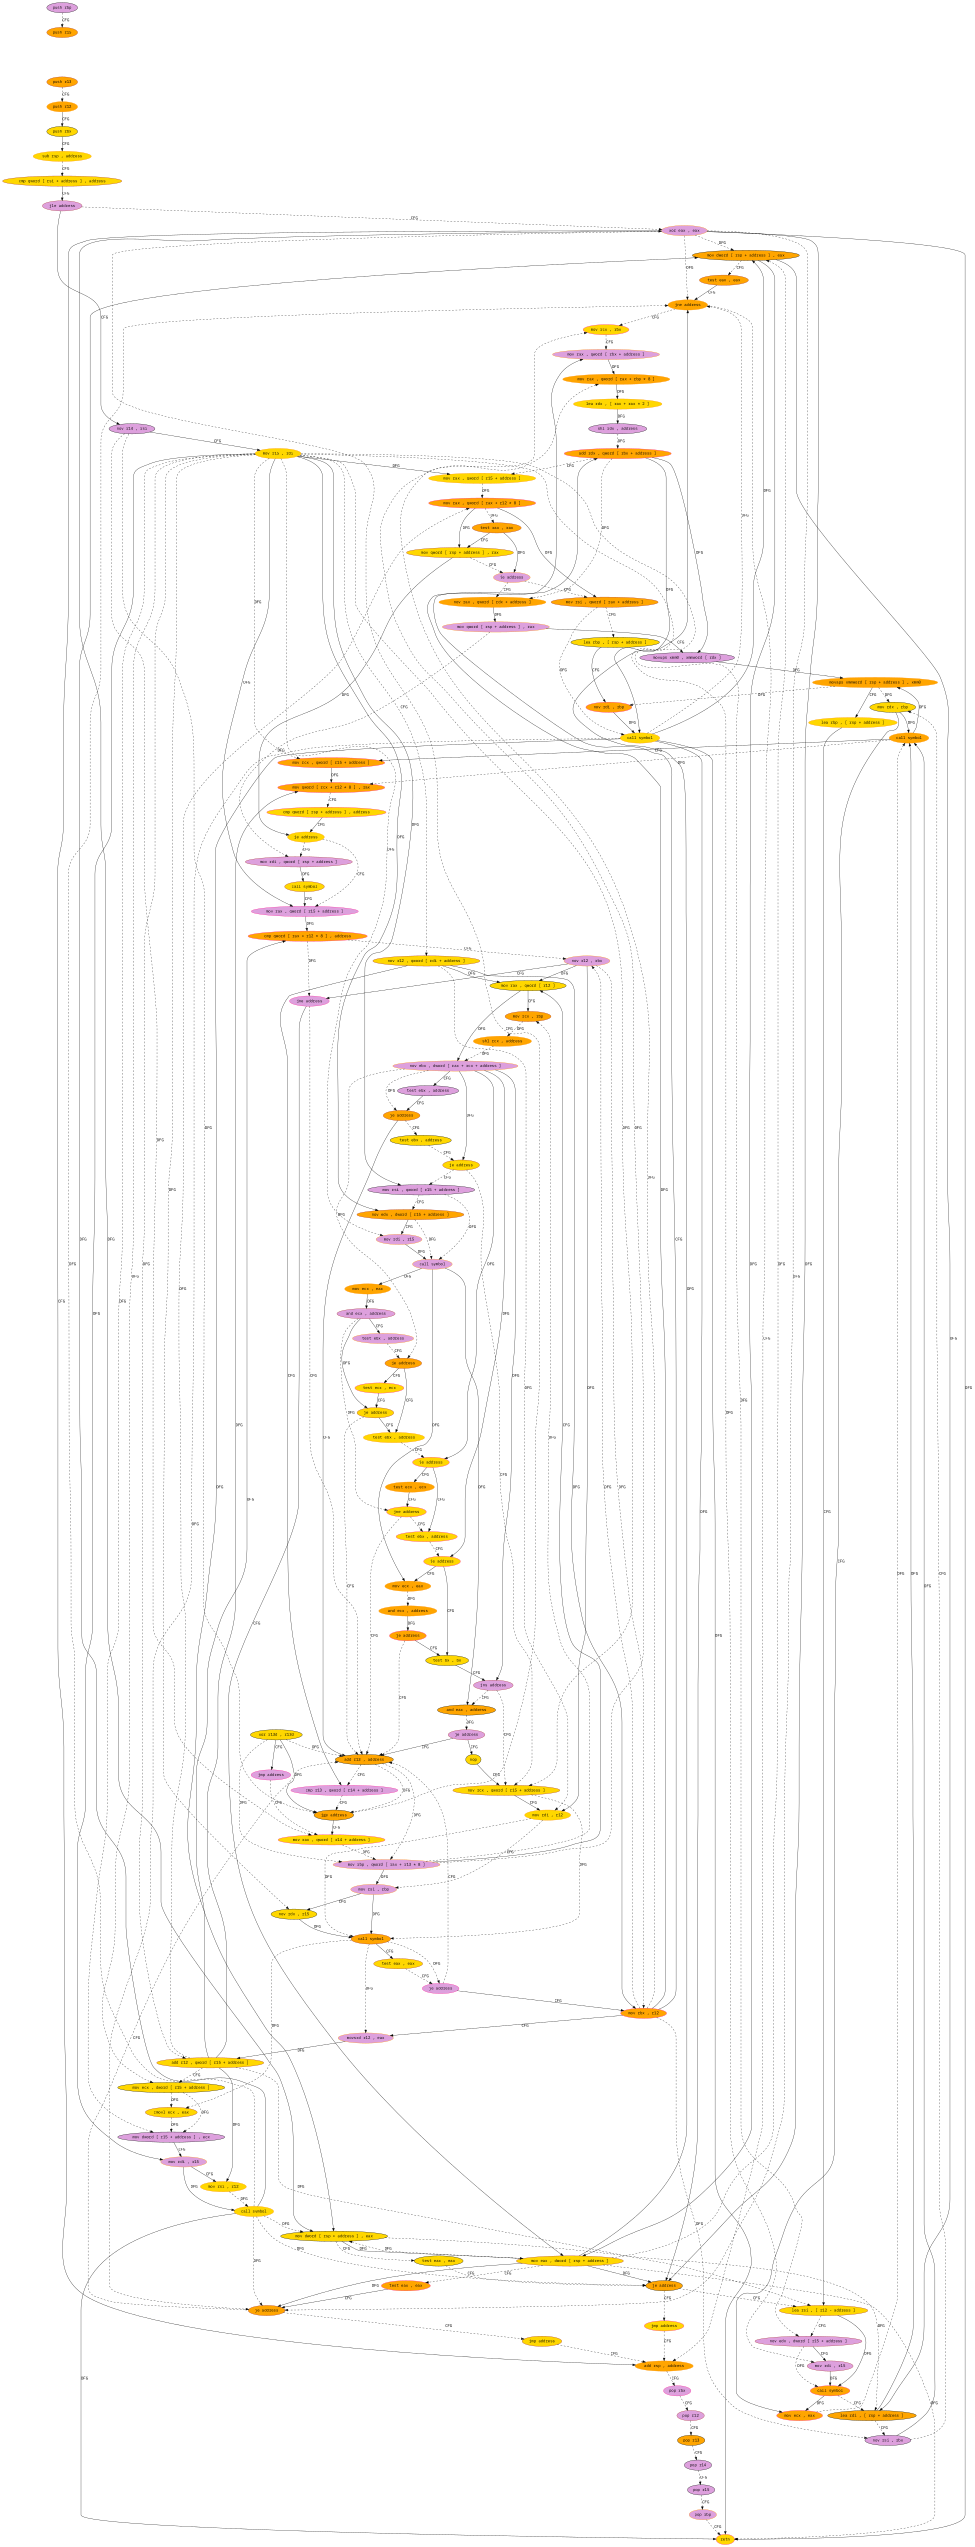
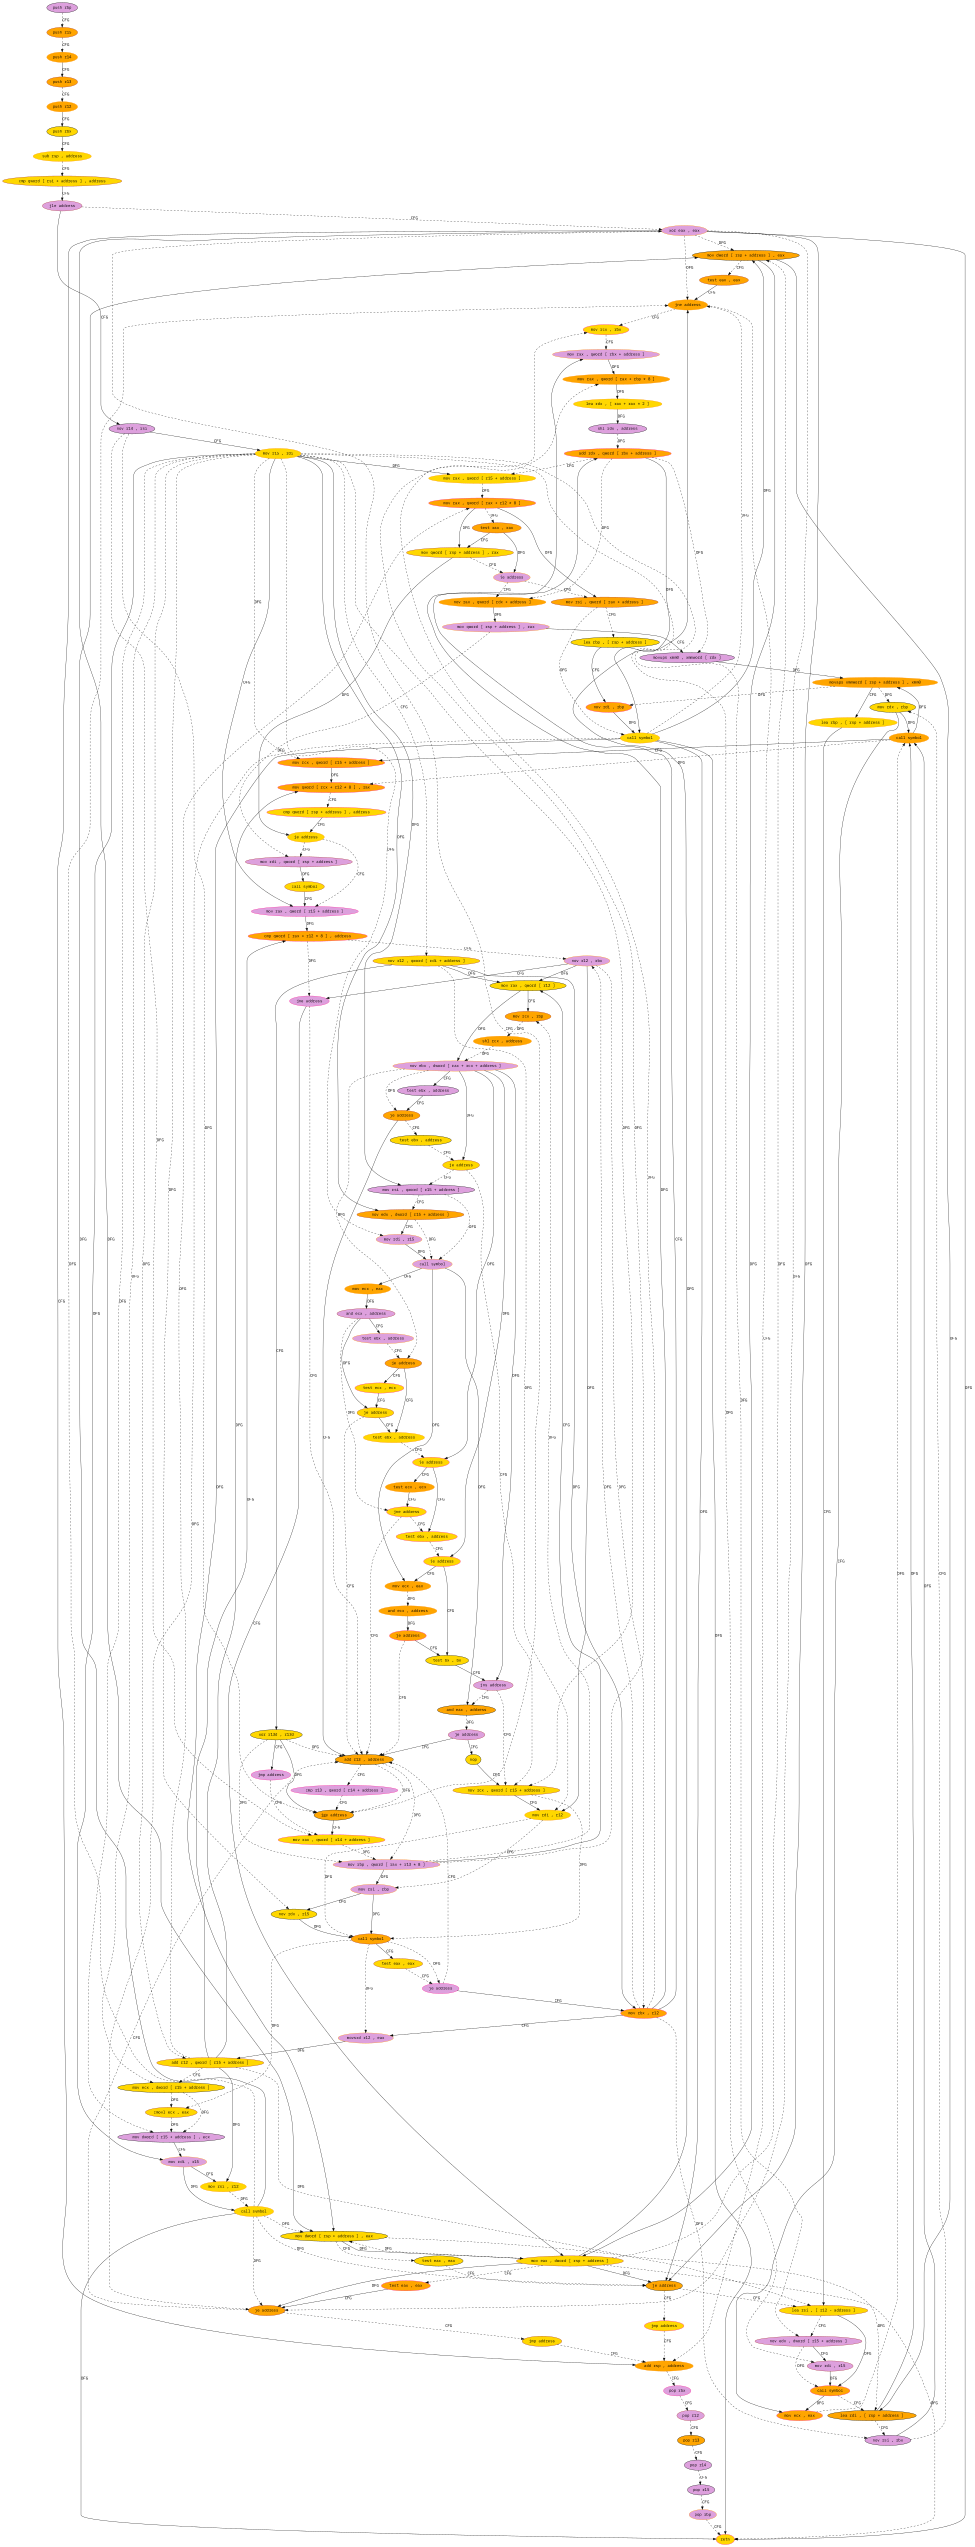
node "push r14": added
edge "add rdx , qword [ rbx + address ]" -> "movups xmm0 , xmmword [ rdx ]": style solid -> dashed
edge "mov r12 , qword [ rdi + address ]" -> "cmp r13 , qword [ r14 + address ]": now "mov r12 , qword [ rdi + address ]" -> "xor r13d , r13d"
